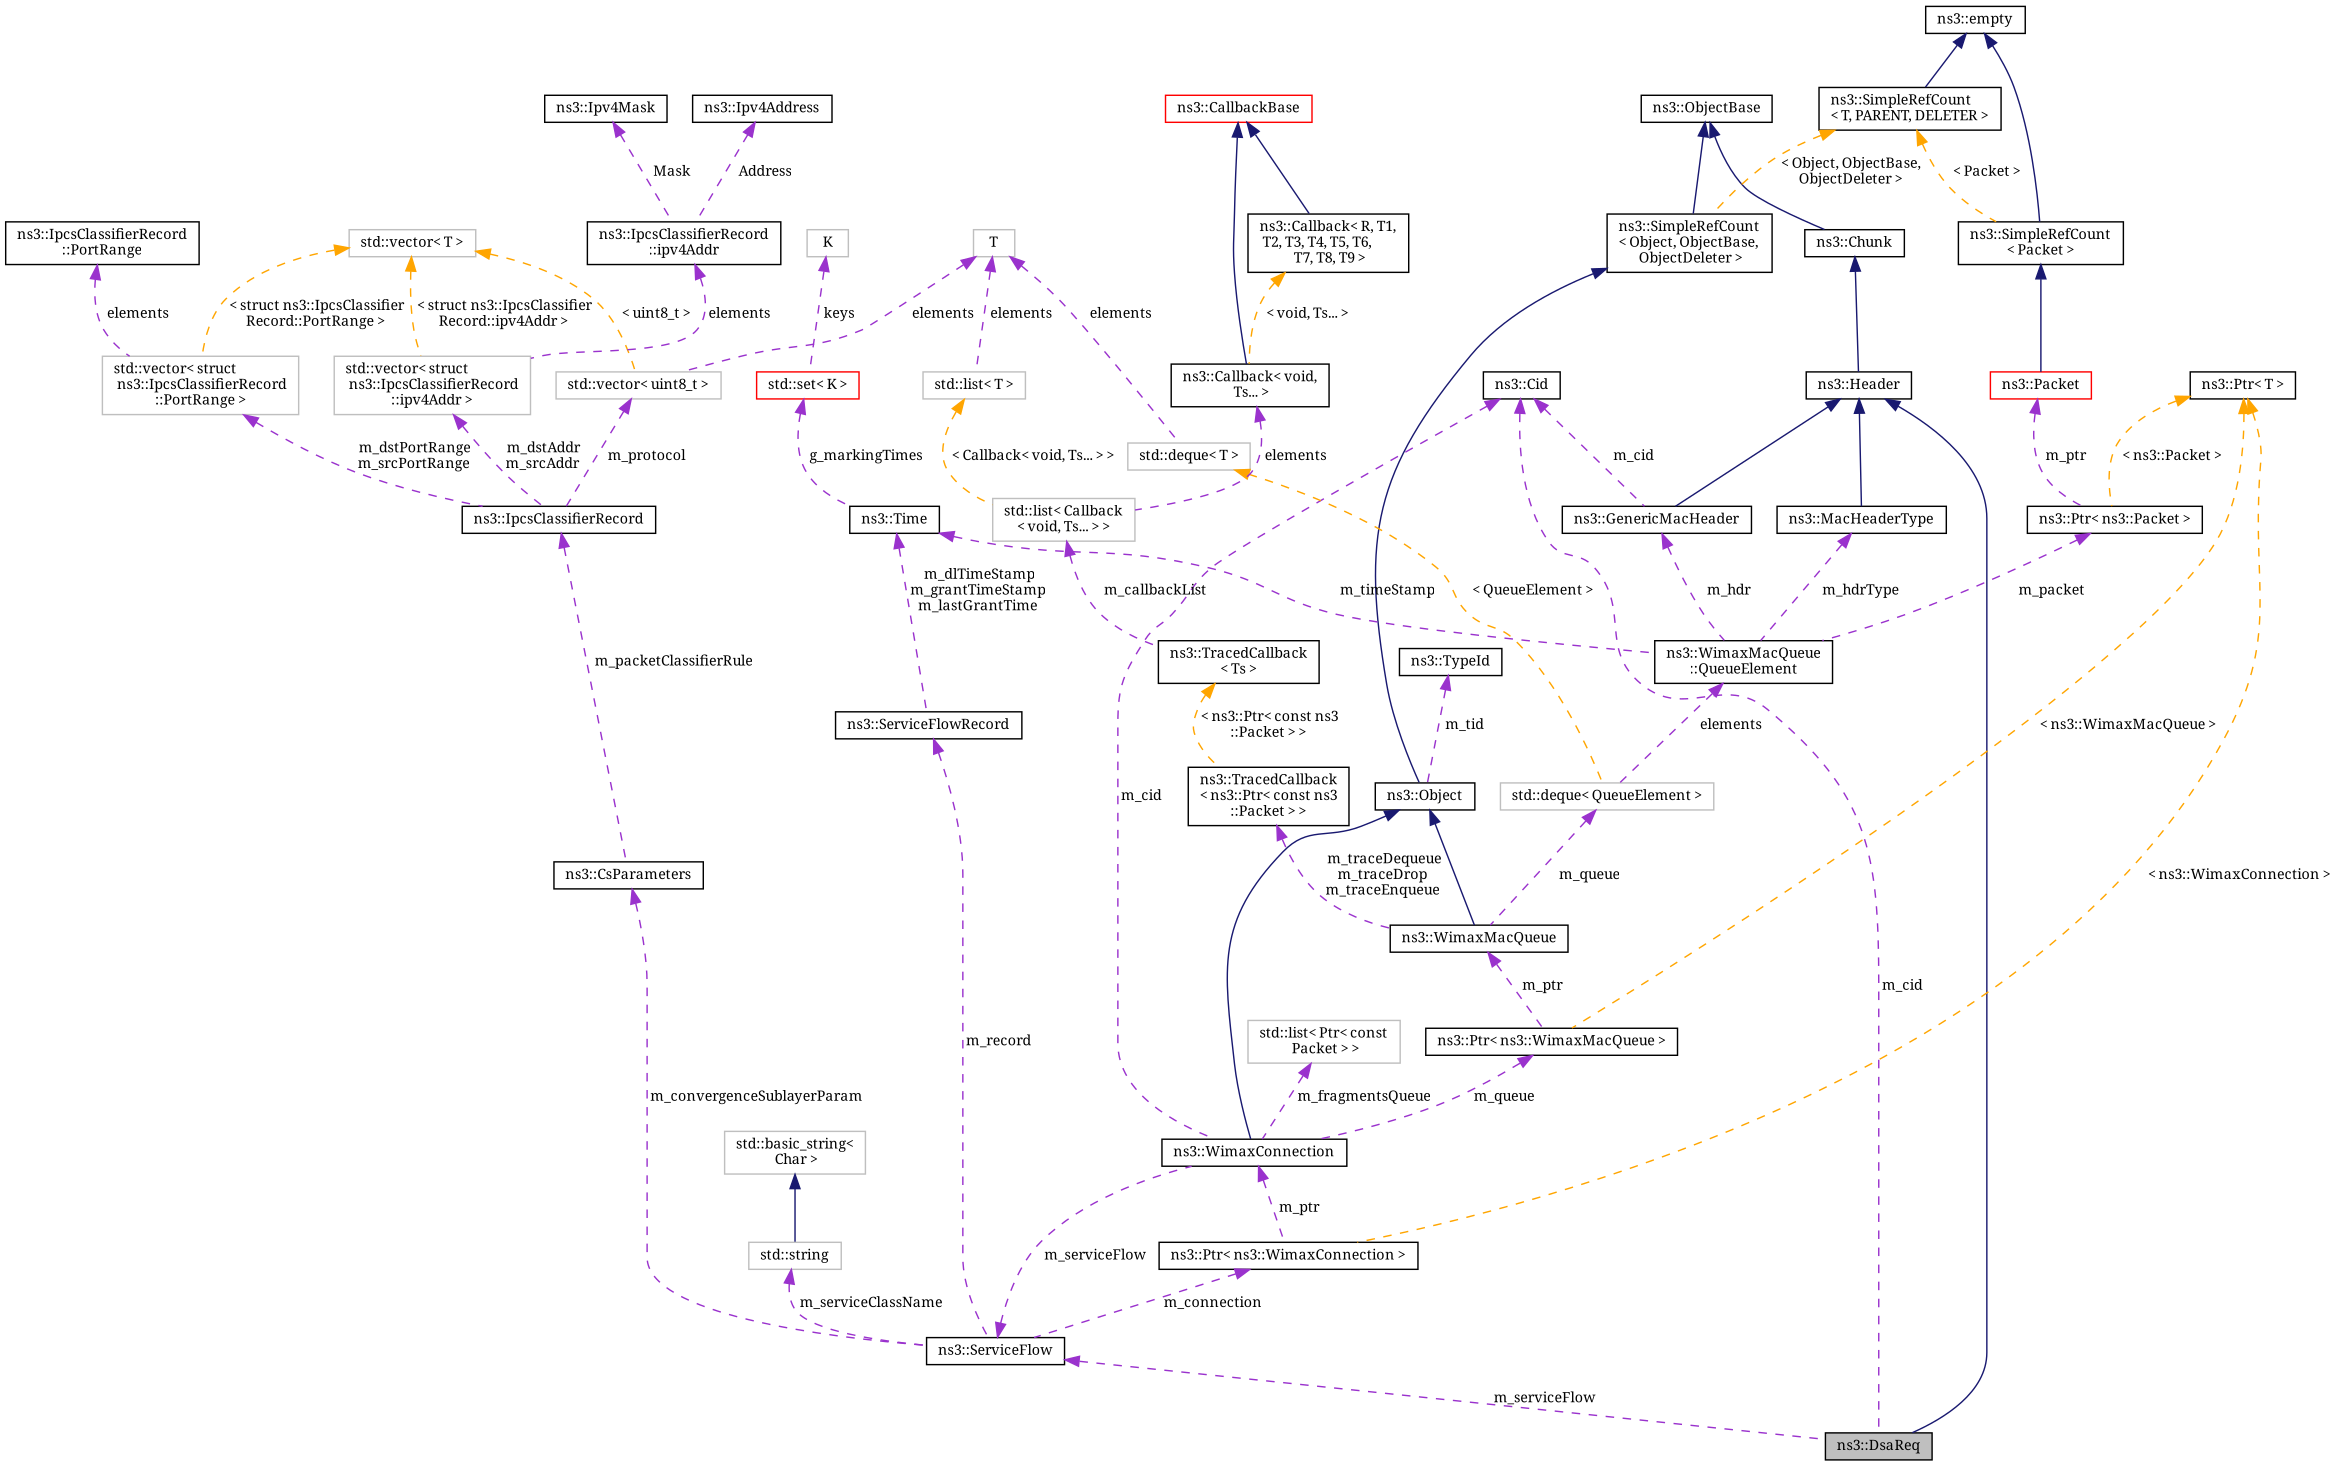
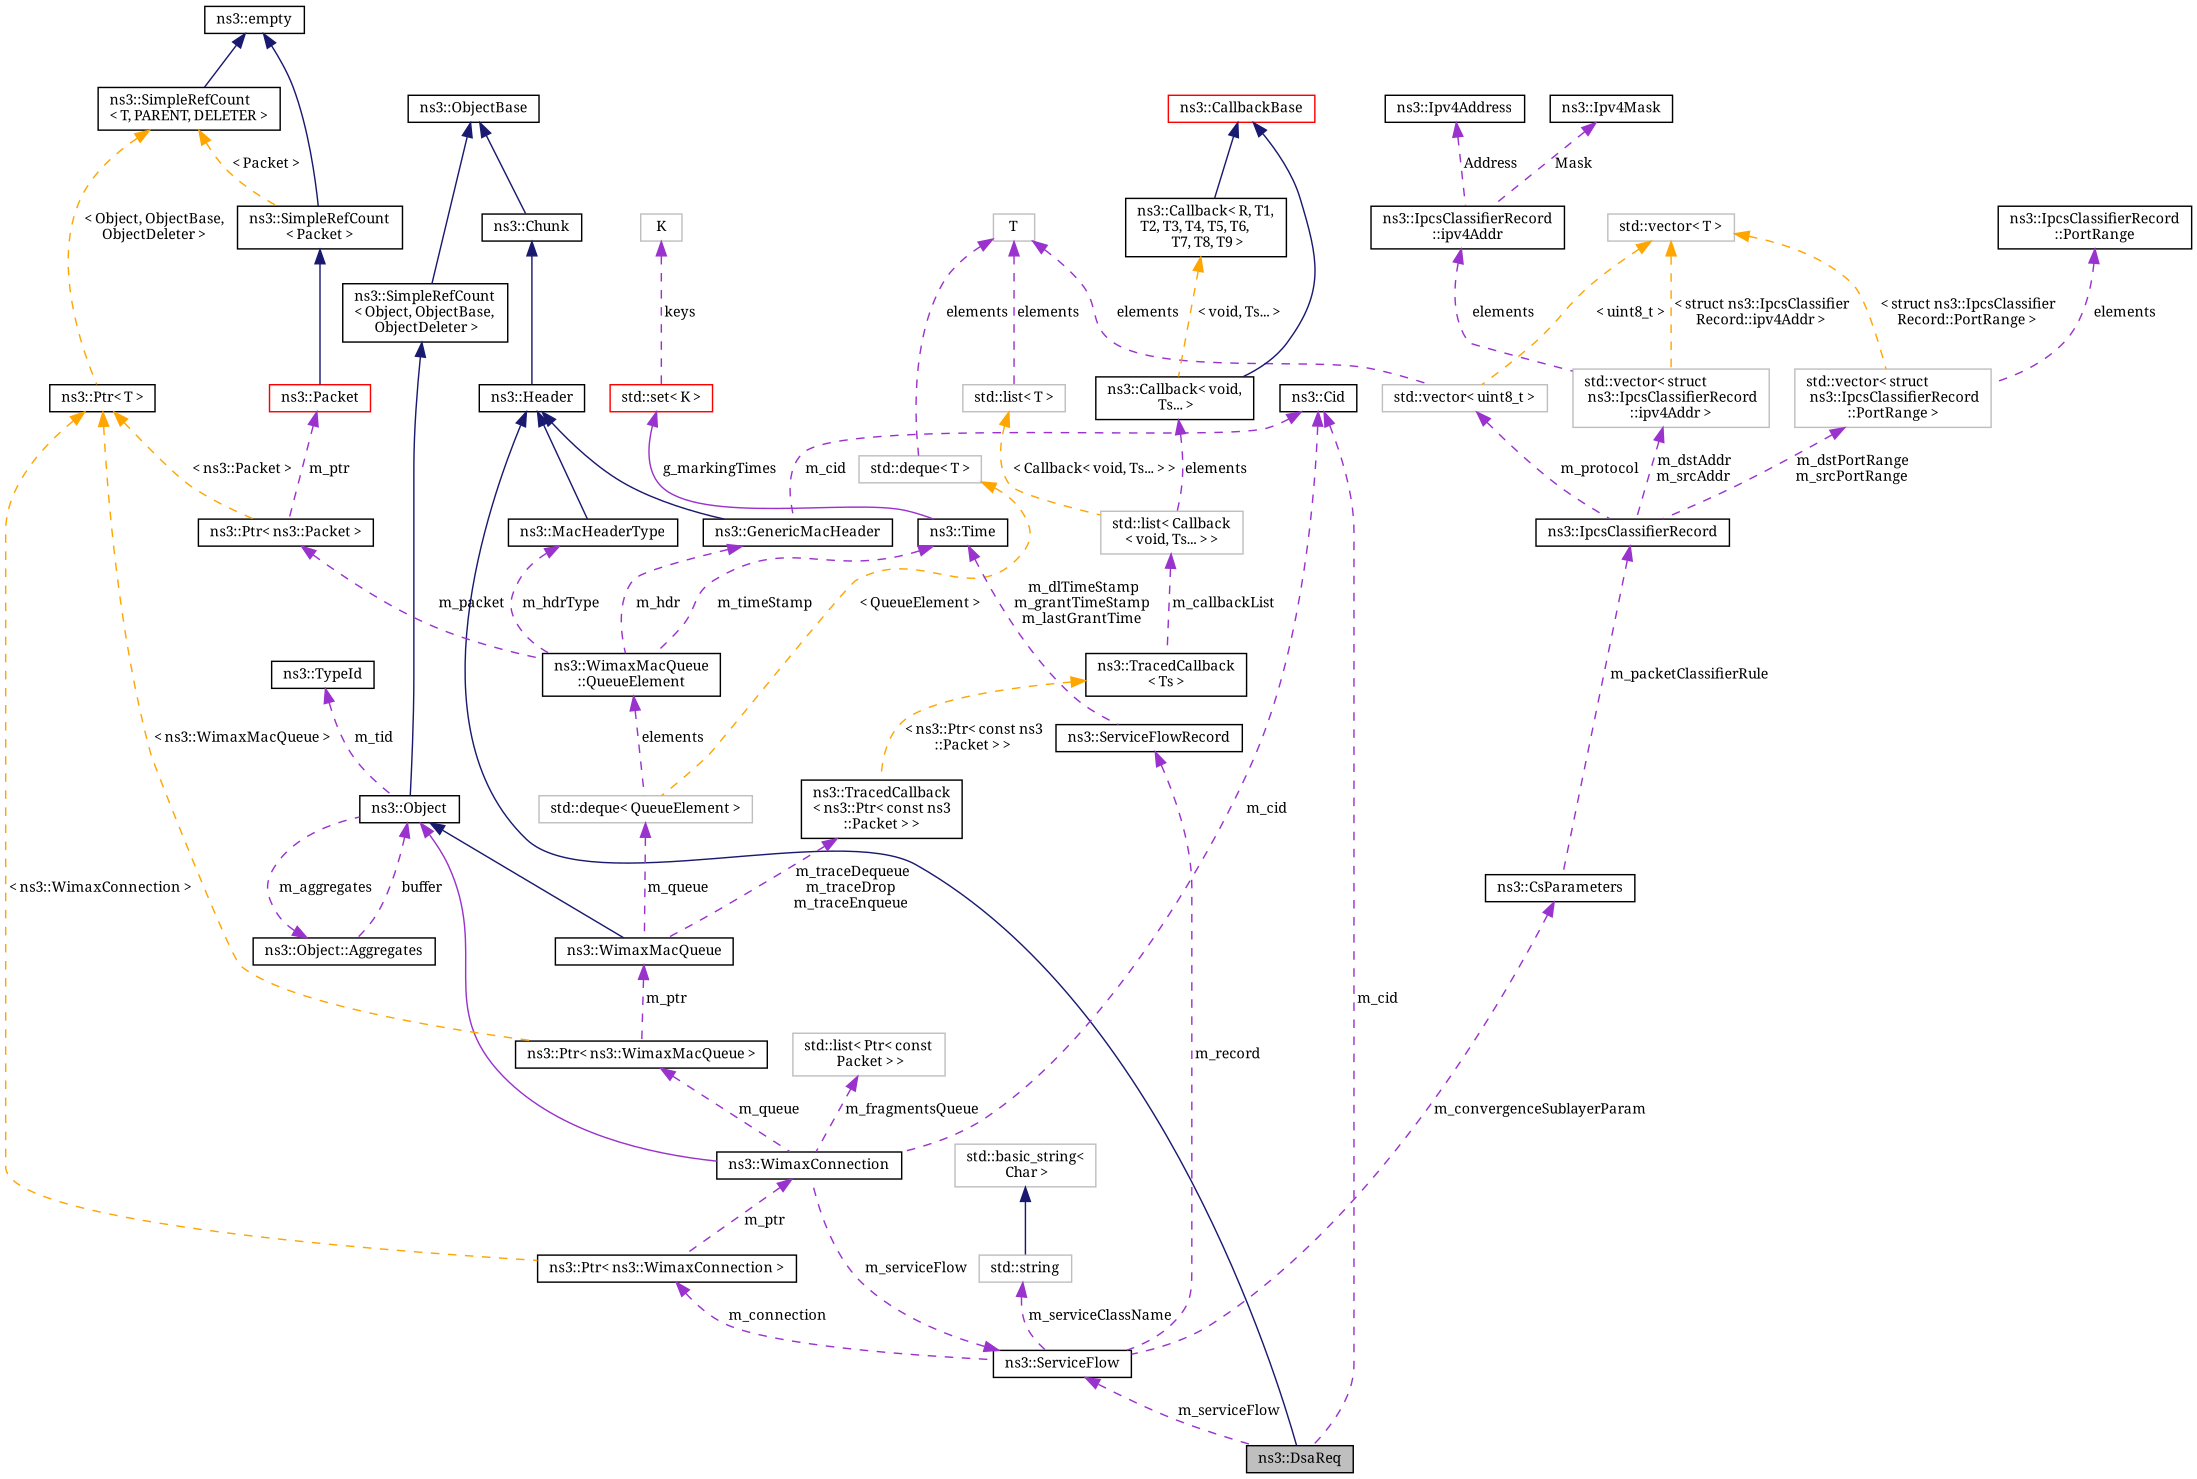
edge "ns3::SimpleRefCount < Object, ObjectBase, ObjectDeleter >" -> "ns3::SimpleRefCount < T, PARENT, DELETER >": now "ns3::Ptr< T >" -> "ns3::SimpleRefCount < T, PARENT, DELETER >"
edge "ns3::Time" -> "std::set< K >": style dashed -> solid
edge "ns3::WimaxConnection" -> "ns3::Object": color midnightblue -> darkorchid3
node "ns3::Object::Aggregates": added
